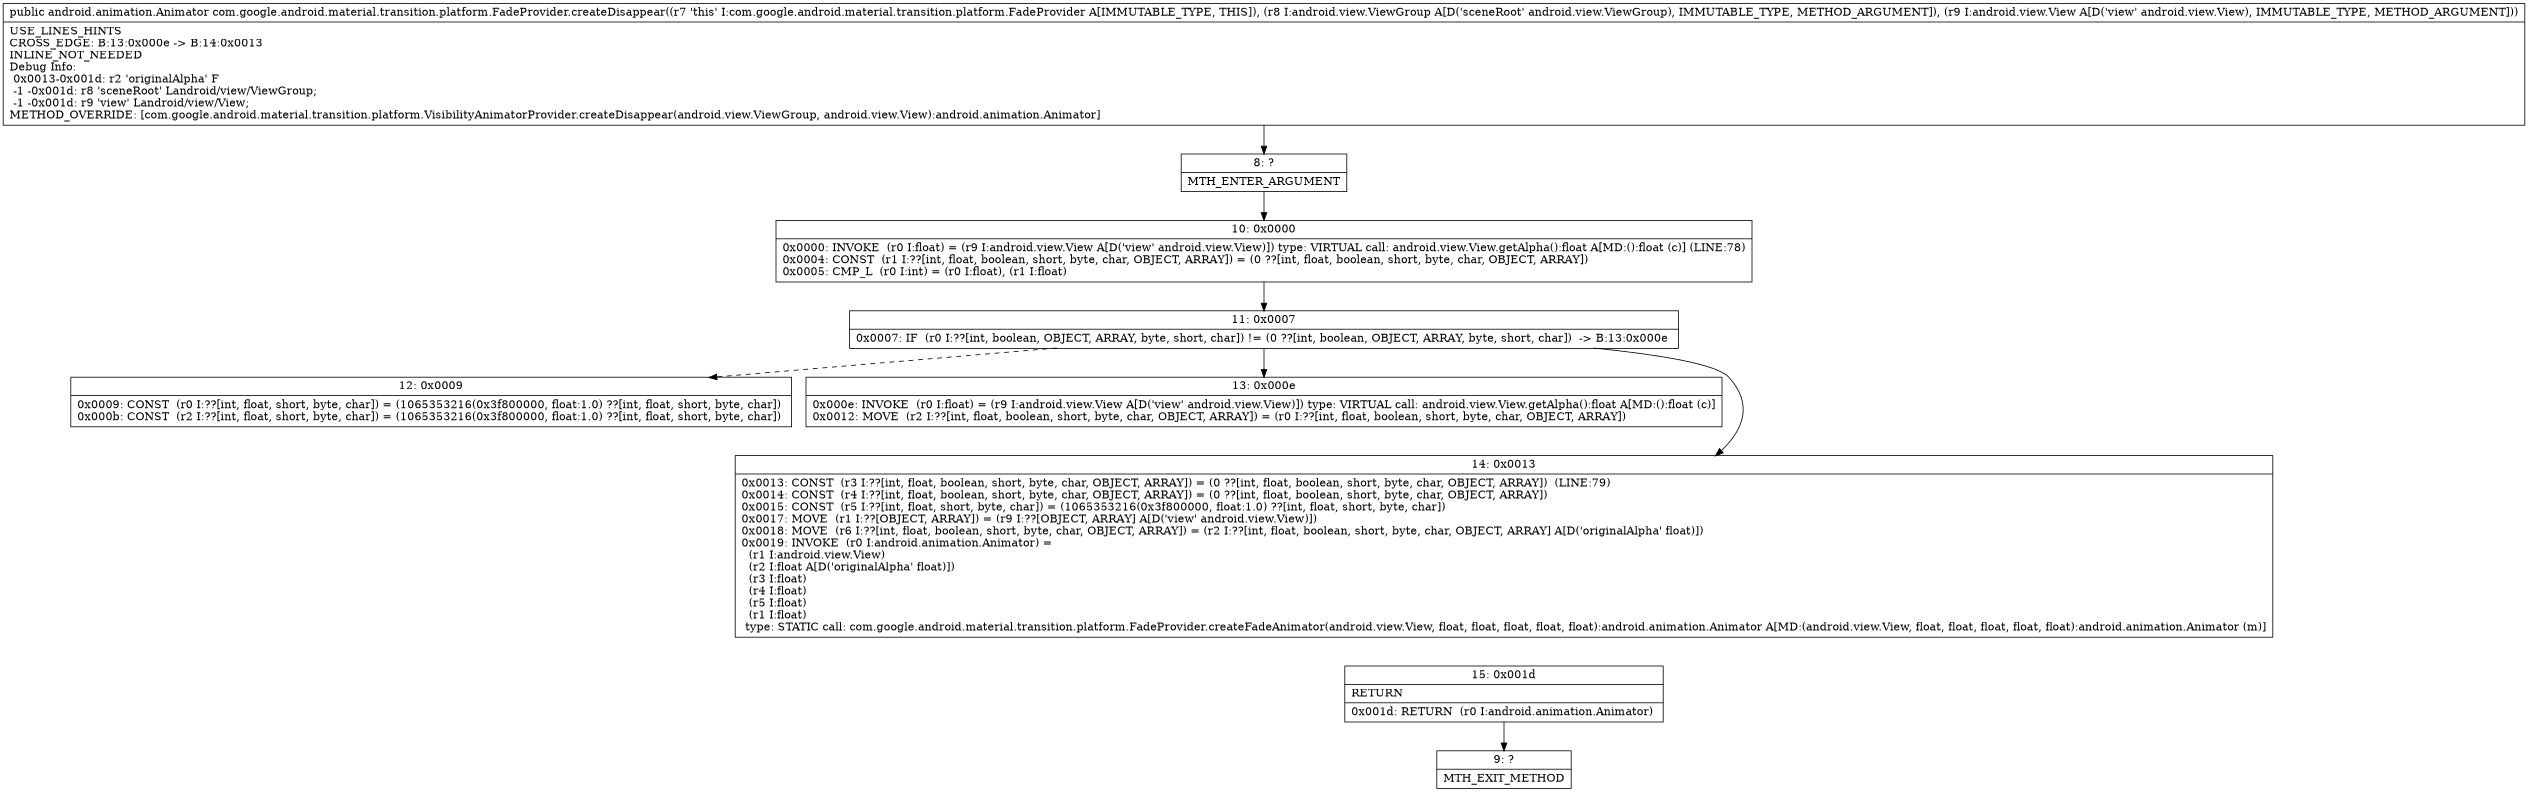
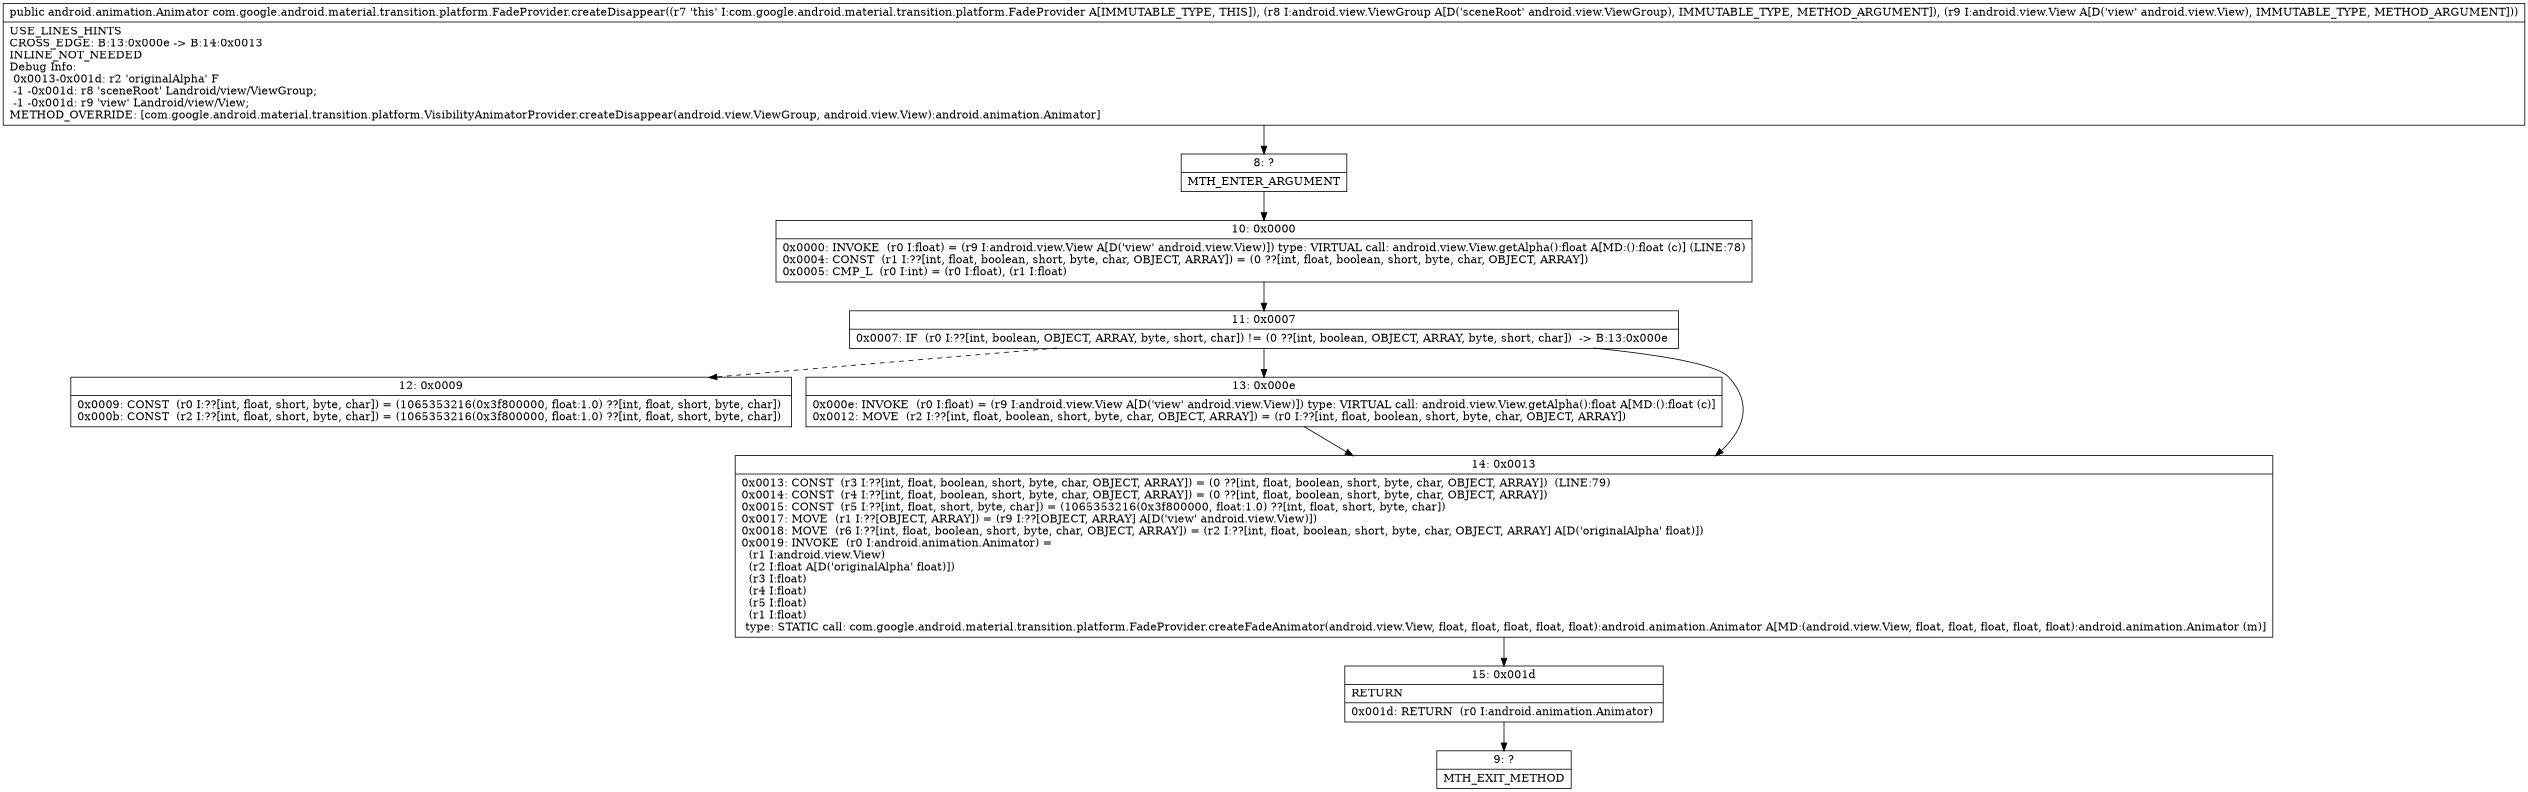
edge "13: 0x000e" -> "14: 0x0013": added
edge "14: 0x0013" -> "15: 0x001d": added
